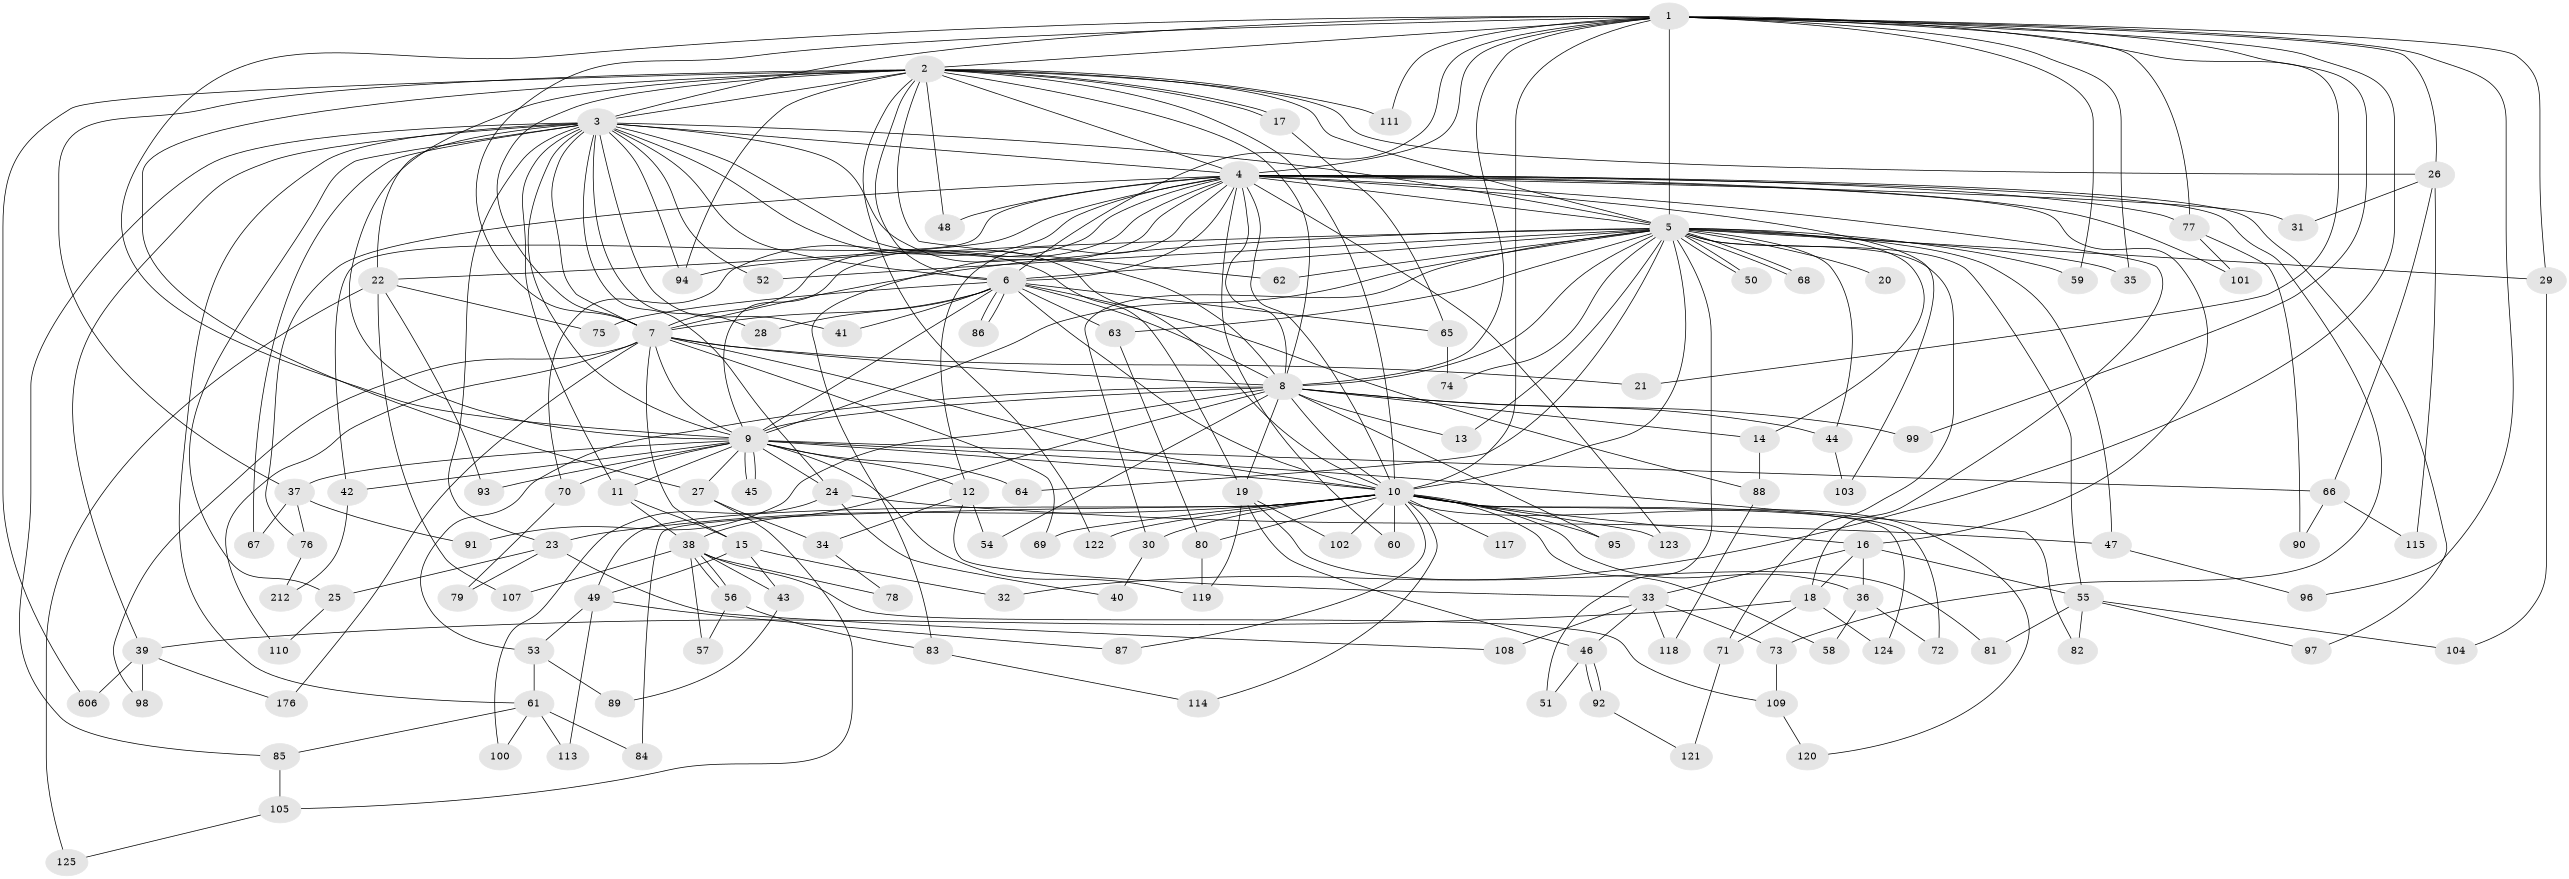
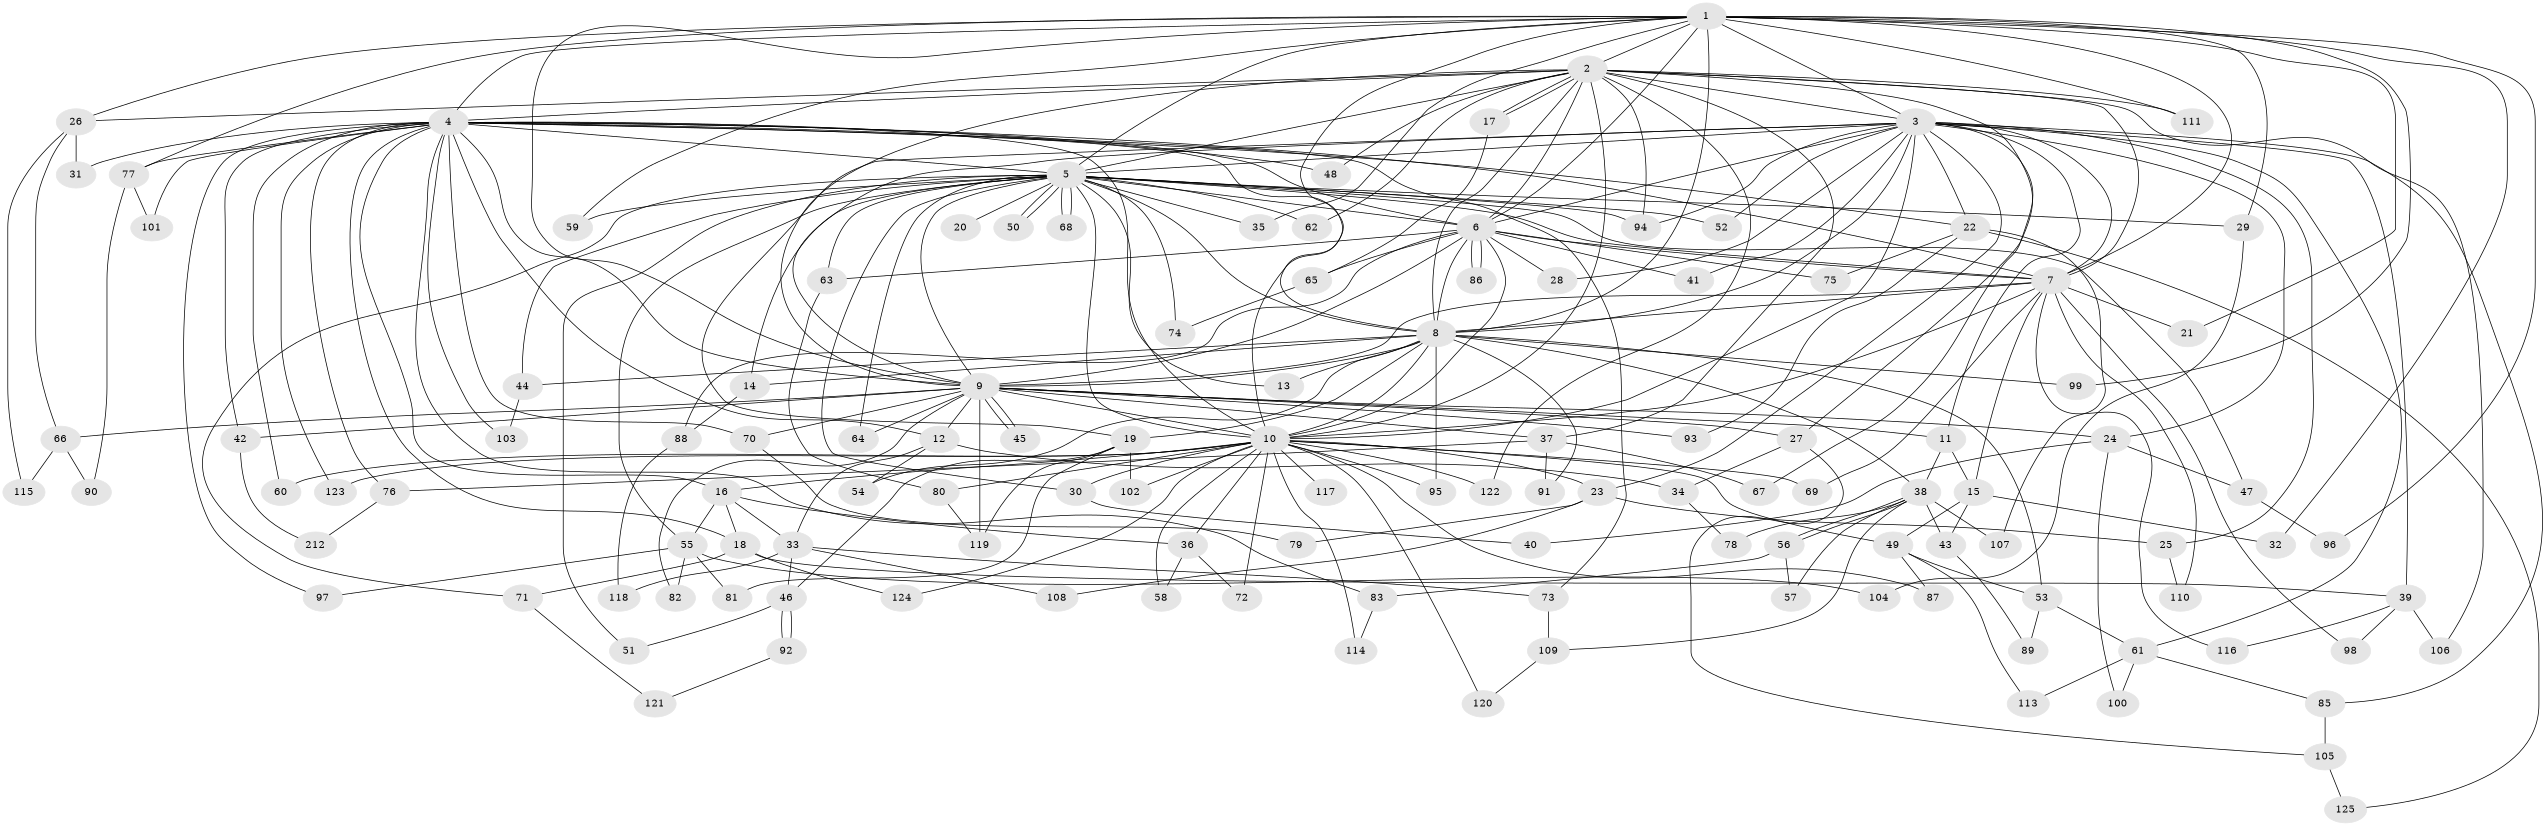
edge "3" -- "4": removed
node "606": label "606" -> "106"
node "176": label "176" -> "116"
node "84": removed
